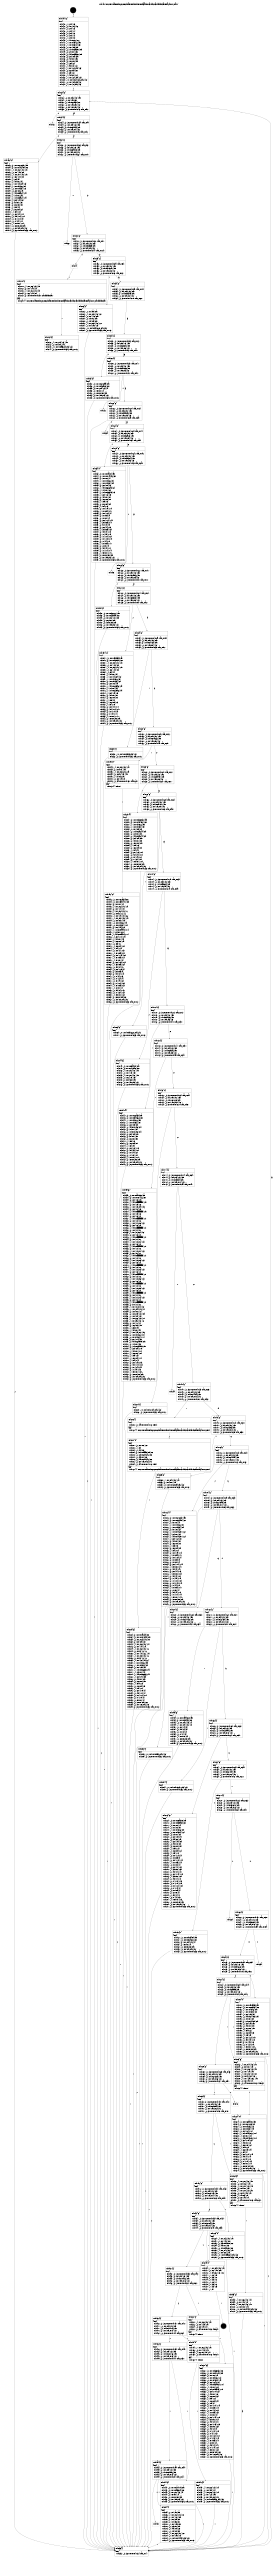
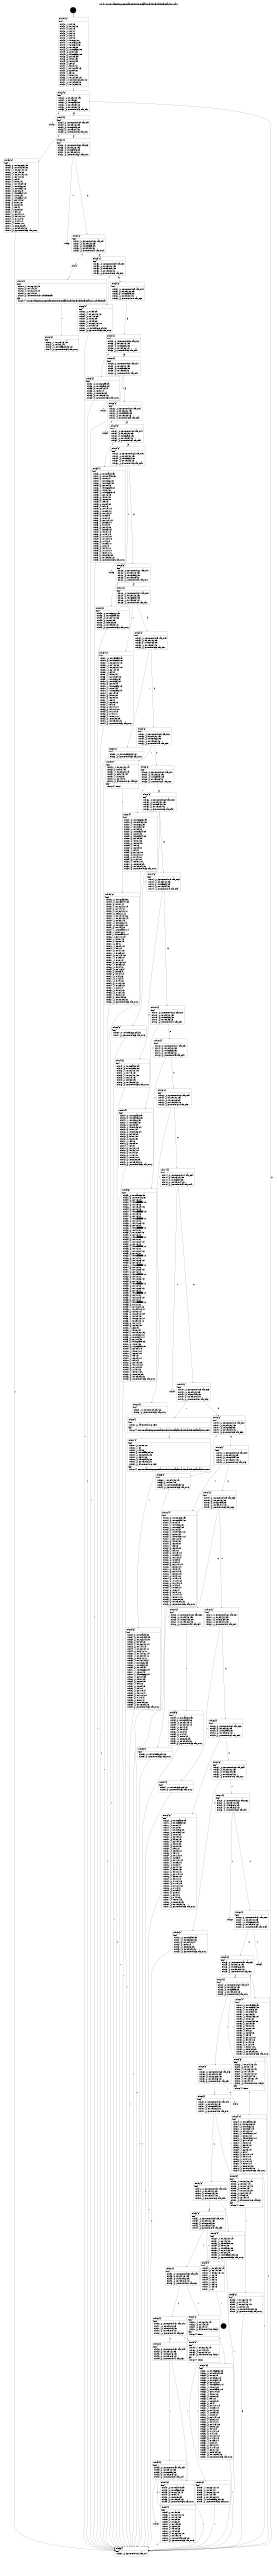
edge "0x40181c [28]" -> "0x4019ca [53]": now "0x401800 [28]" -> "0x4019ca [53]"
